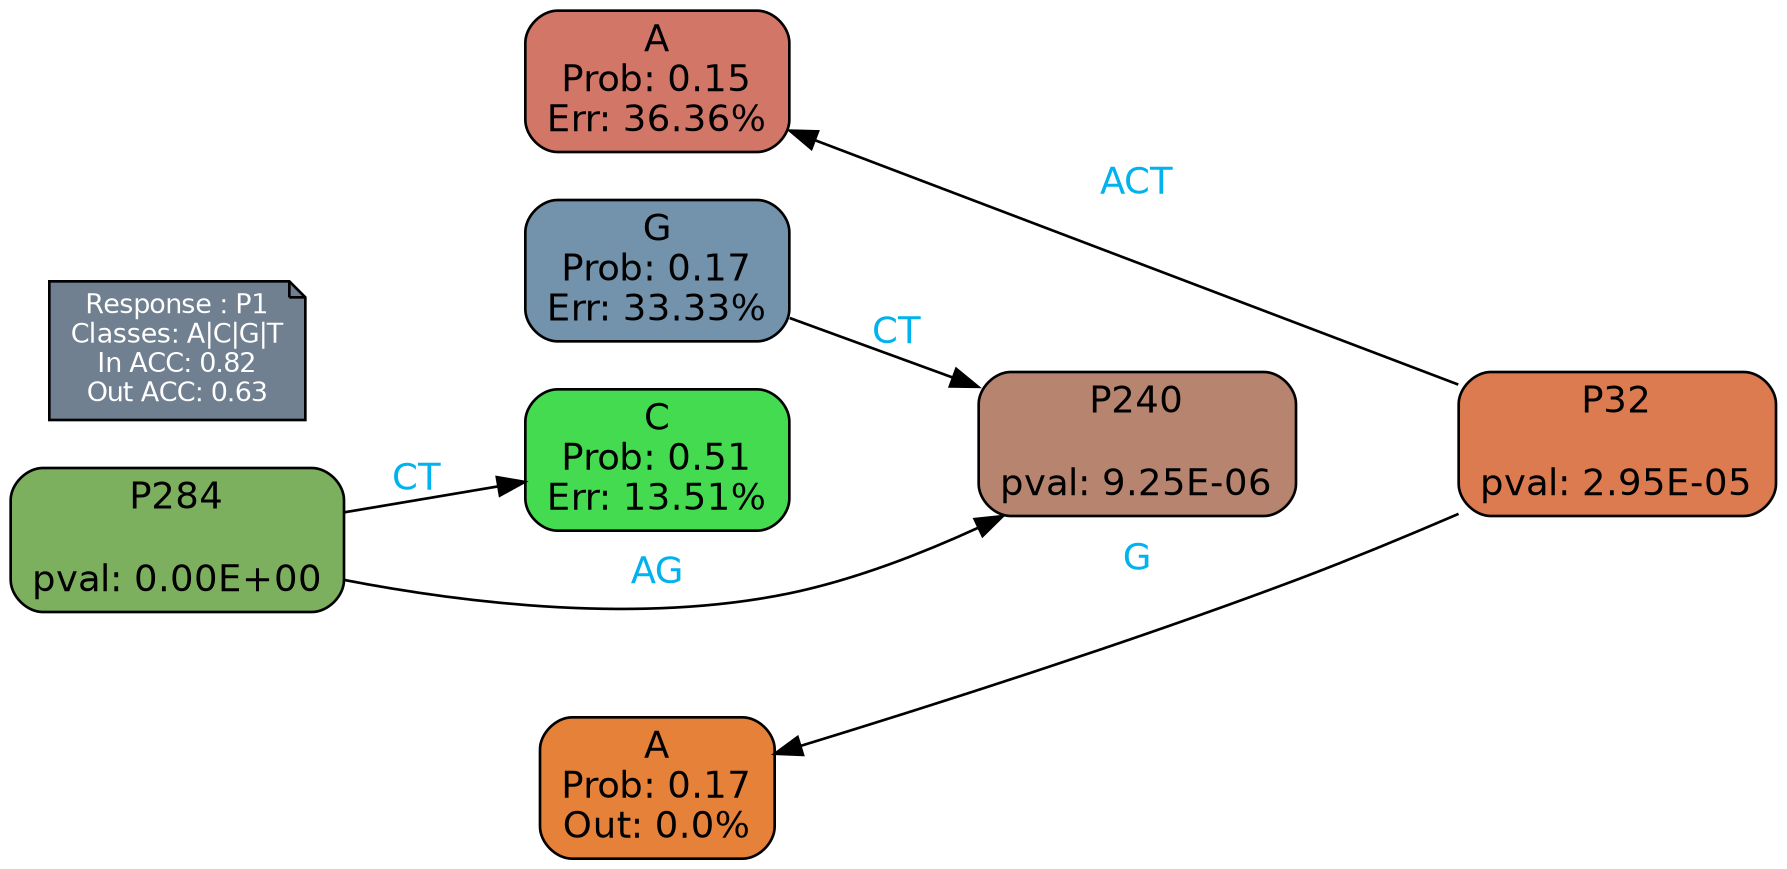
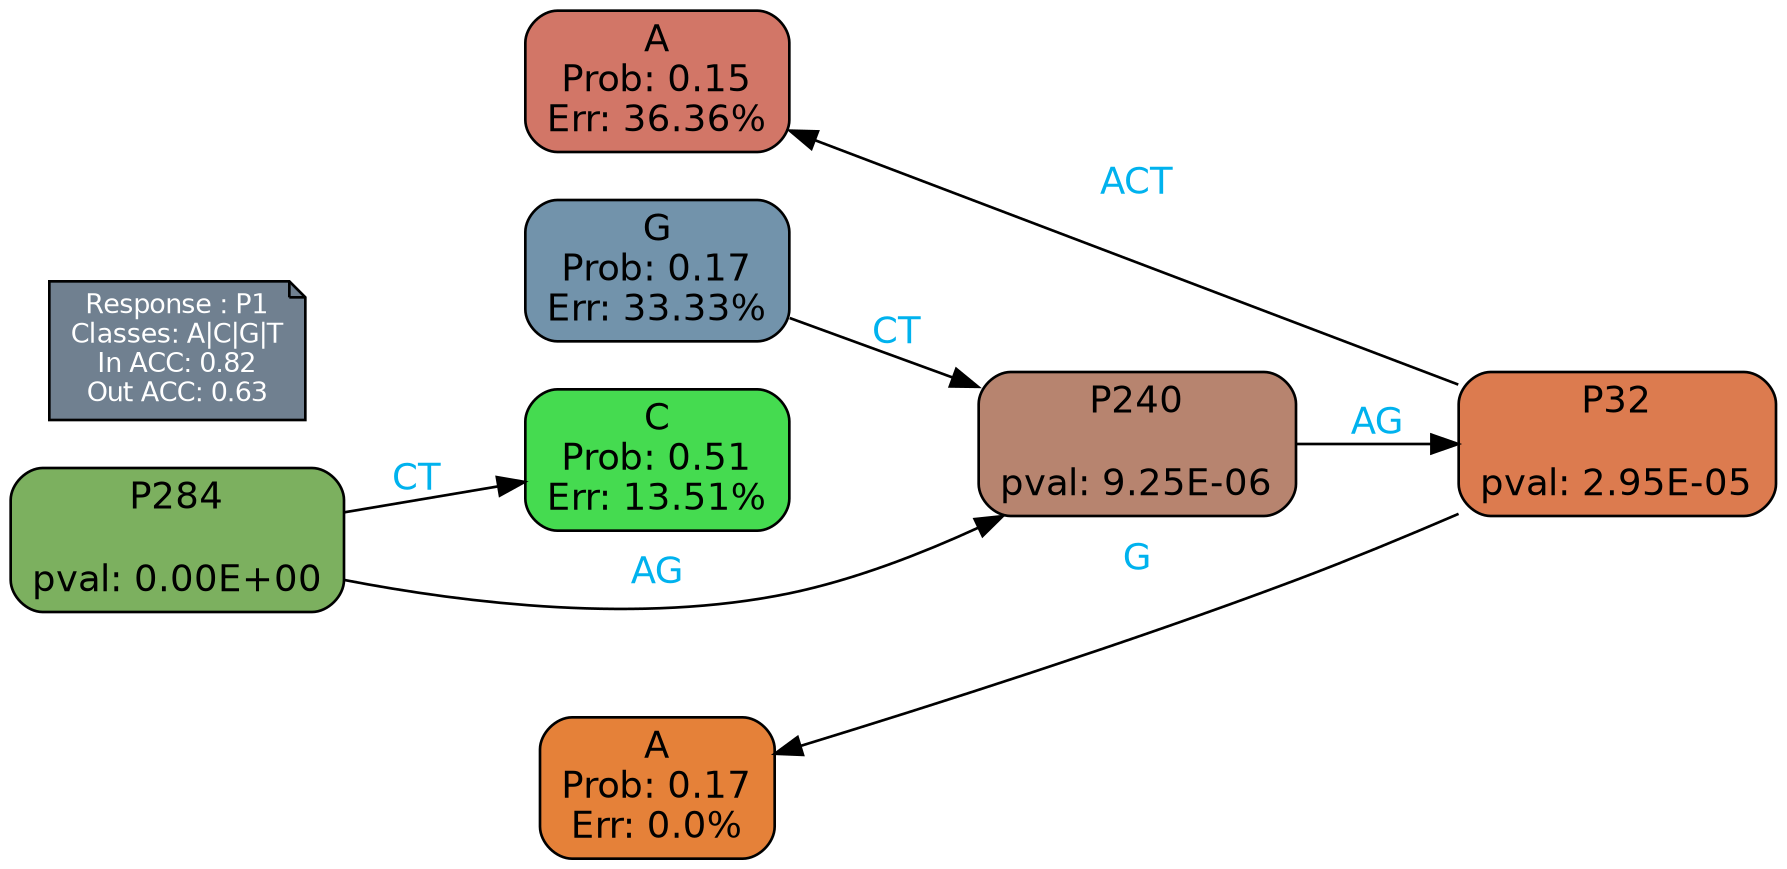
edge "P240 pval: 9.25E-06" -> "P32 pval: 2.95E-05": added, label "AG"
node "A Prob: 0.17 Out: 0.0%": label "A Prob: 0.17 Out: 0.0%" -> "A Prob: 0.17 Err: 0.0%"
